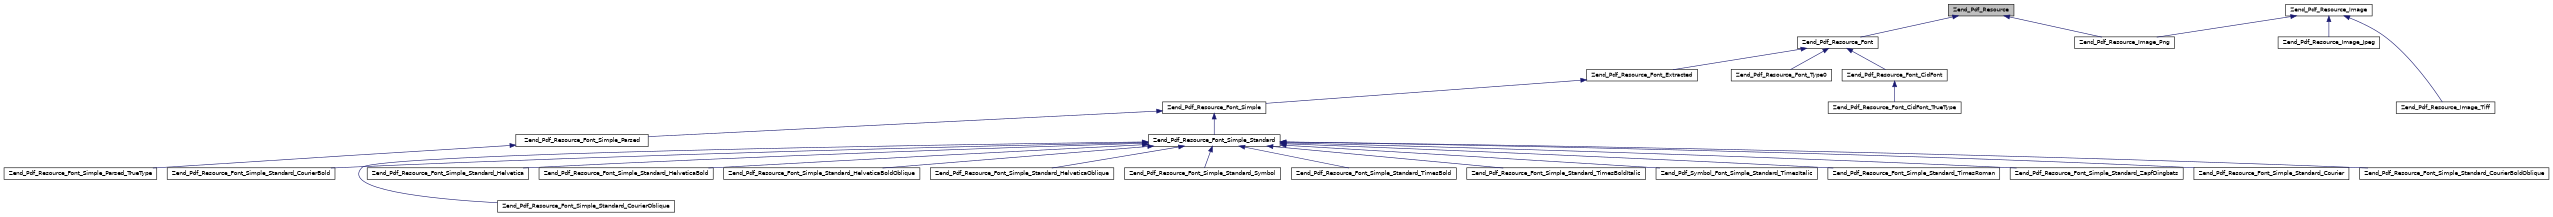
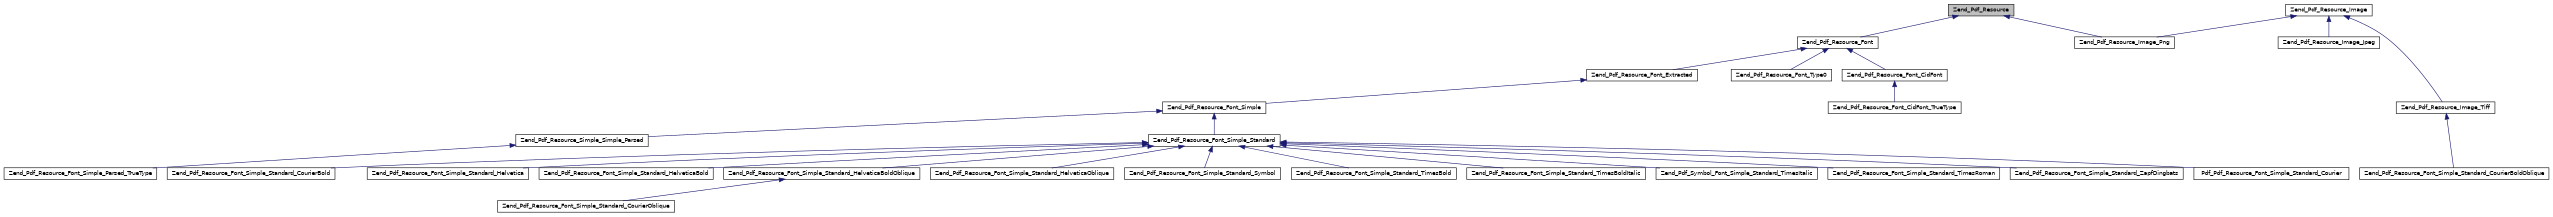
node "Zend_Pdf_Resource_Font_Simple_Parsed": label "Zend_Pdf_Resource_Font_Simple_Parsed" -> "Zend_Pdf_Resource_Simple_Simple_Parsed"
edge "Zend_Pdf_Resource_Font_Simple_Standard_CourierOblique" -> "Zend_Pdf_Resource_Font_Simple_Standard": now "Zend_Pdf_Resource_Font_Simple_Standard_CourierOblique" -> "Zend_Pdf_Resource_Font_Simple_Standard_HelveticaBoldOblique"
edge "Zend_Pdf_Resource_Font_Simple_Standard_CourierBoldOblique" -> "Zend_Pdf_Resource_Font_Simple_Standard": now "Zend_Pdf_Resource_Font_Simple_Standard_CourierBoldOblique" -> "Zend_Pdf_Resource_Image_Tiff"
node "Zend_Pdf_Resource_Font_Simple_Standard_Courier": label "Zend_Pdf_Resource_Font_Simple_Standard_Courier" -> "Pdf_Pdf_Resource_Font_Simple_Standard_Courier"
